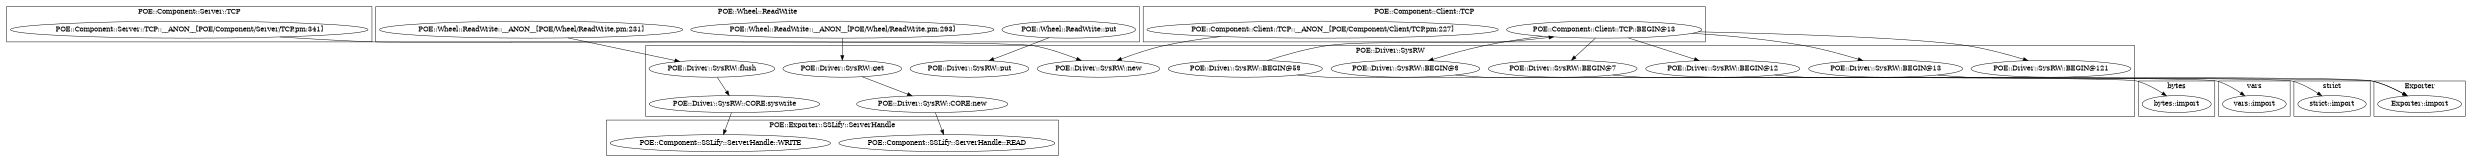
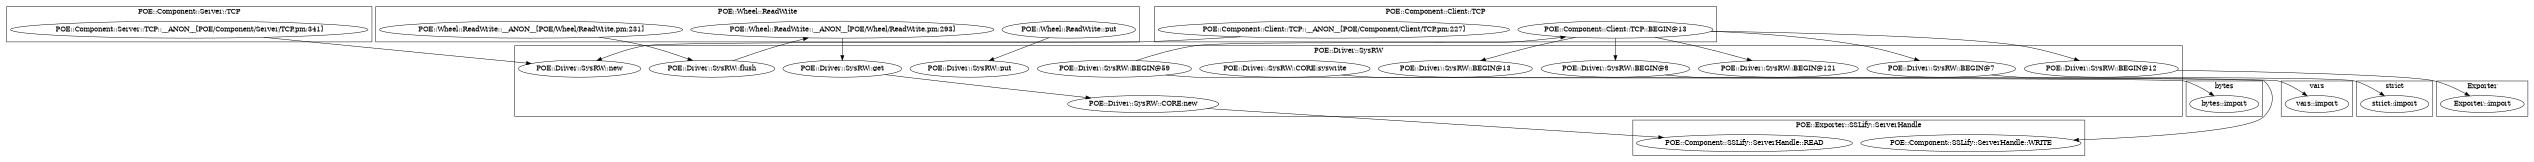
edge "POE::Driver::SysRW::BEGIN@13" -> "Exporter::import": removed
edge "POE::Driver::SysRW::flush" -> "POE::Driver::SysRW::CORE:syswrite": now "POE::Driver::SysRW::flush" -> "POE::Wheel::ReadWrite::__ANON__[POE/Wheel/ReadWrite.pm:293]"
